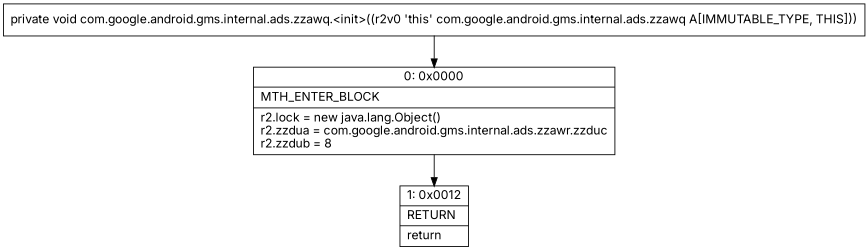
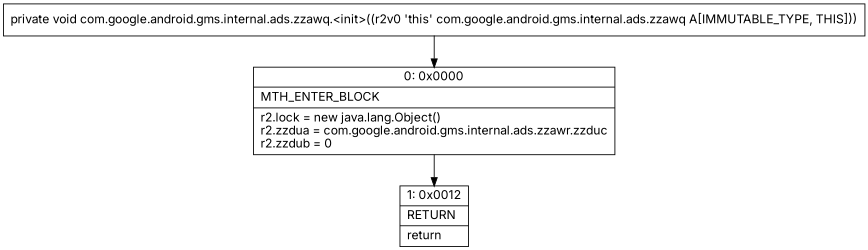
node "0: 0x0000": text "r2.zzdub = 8" -> "r2.zzdub = 0"
